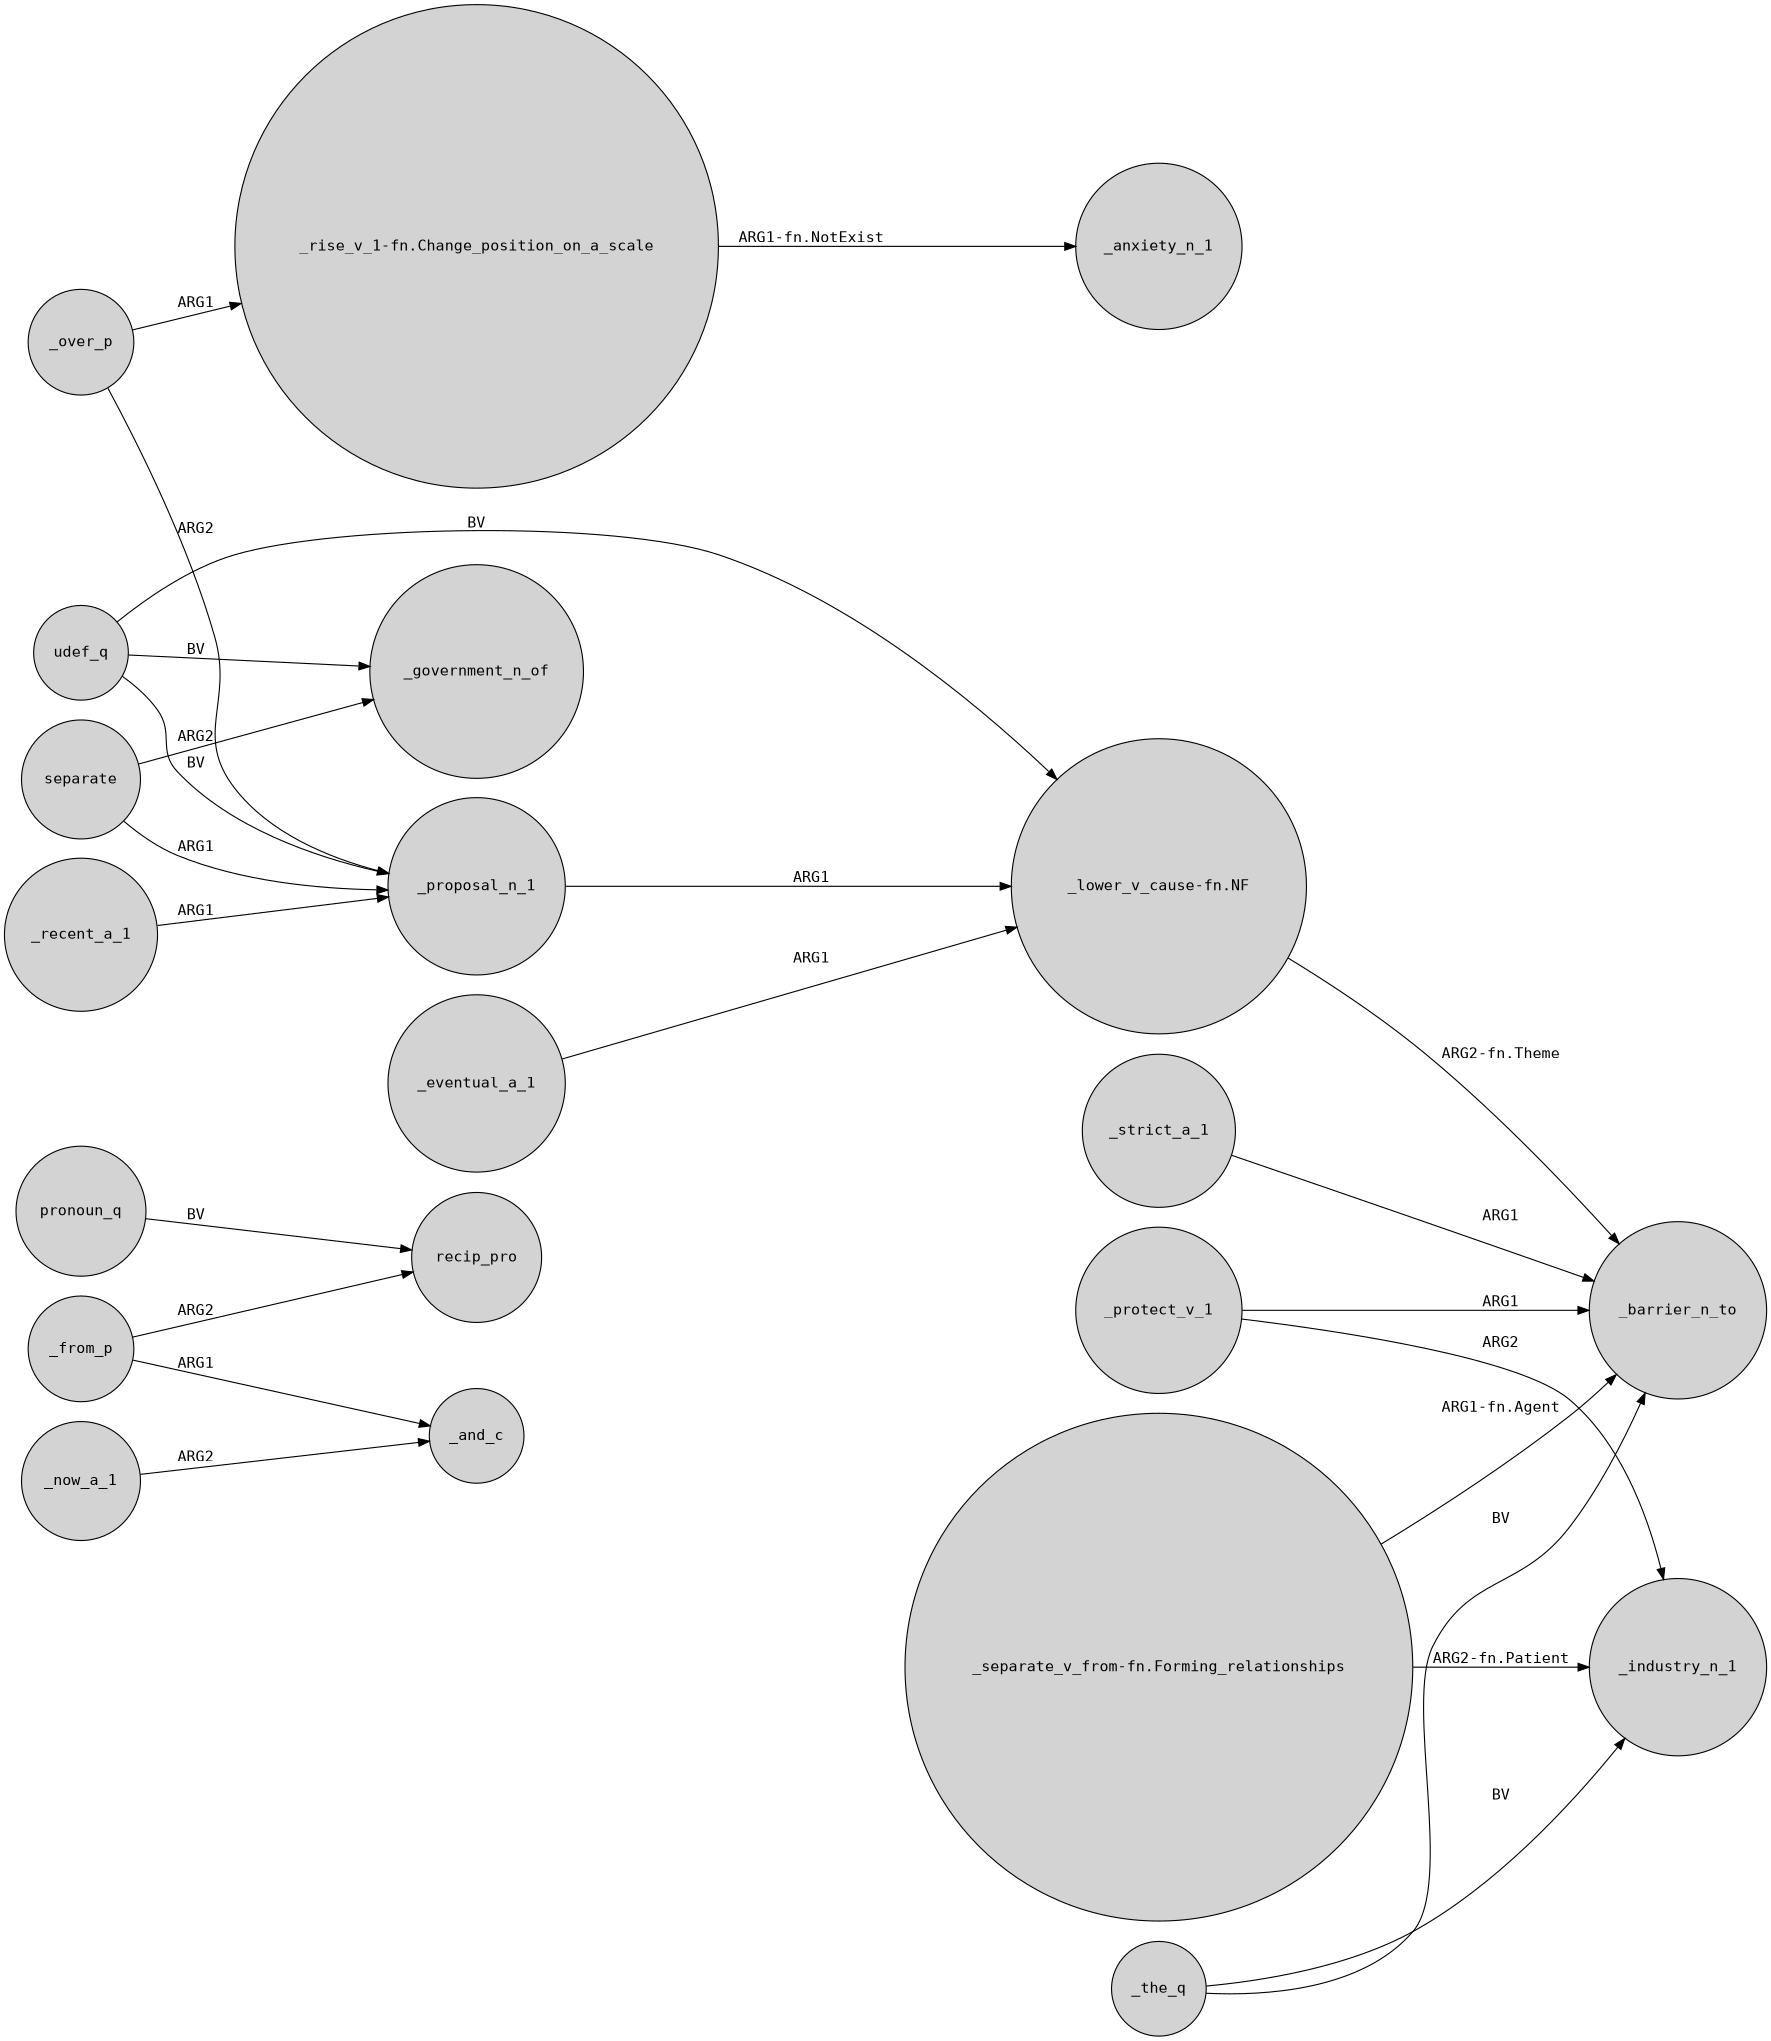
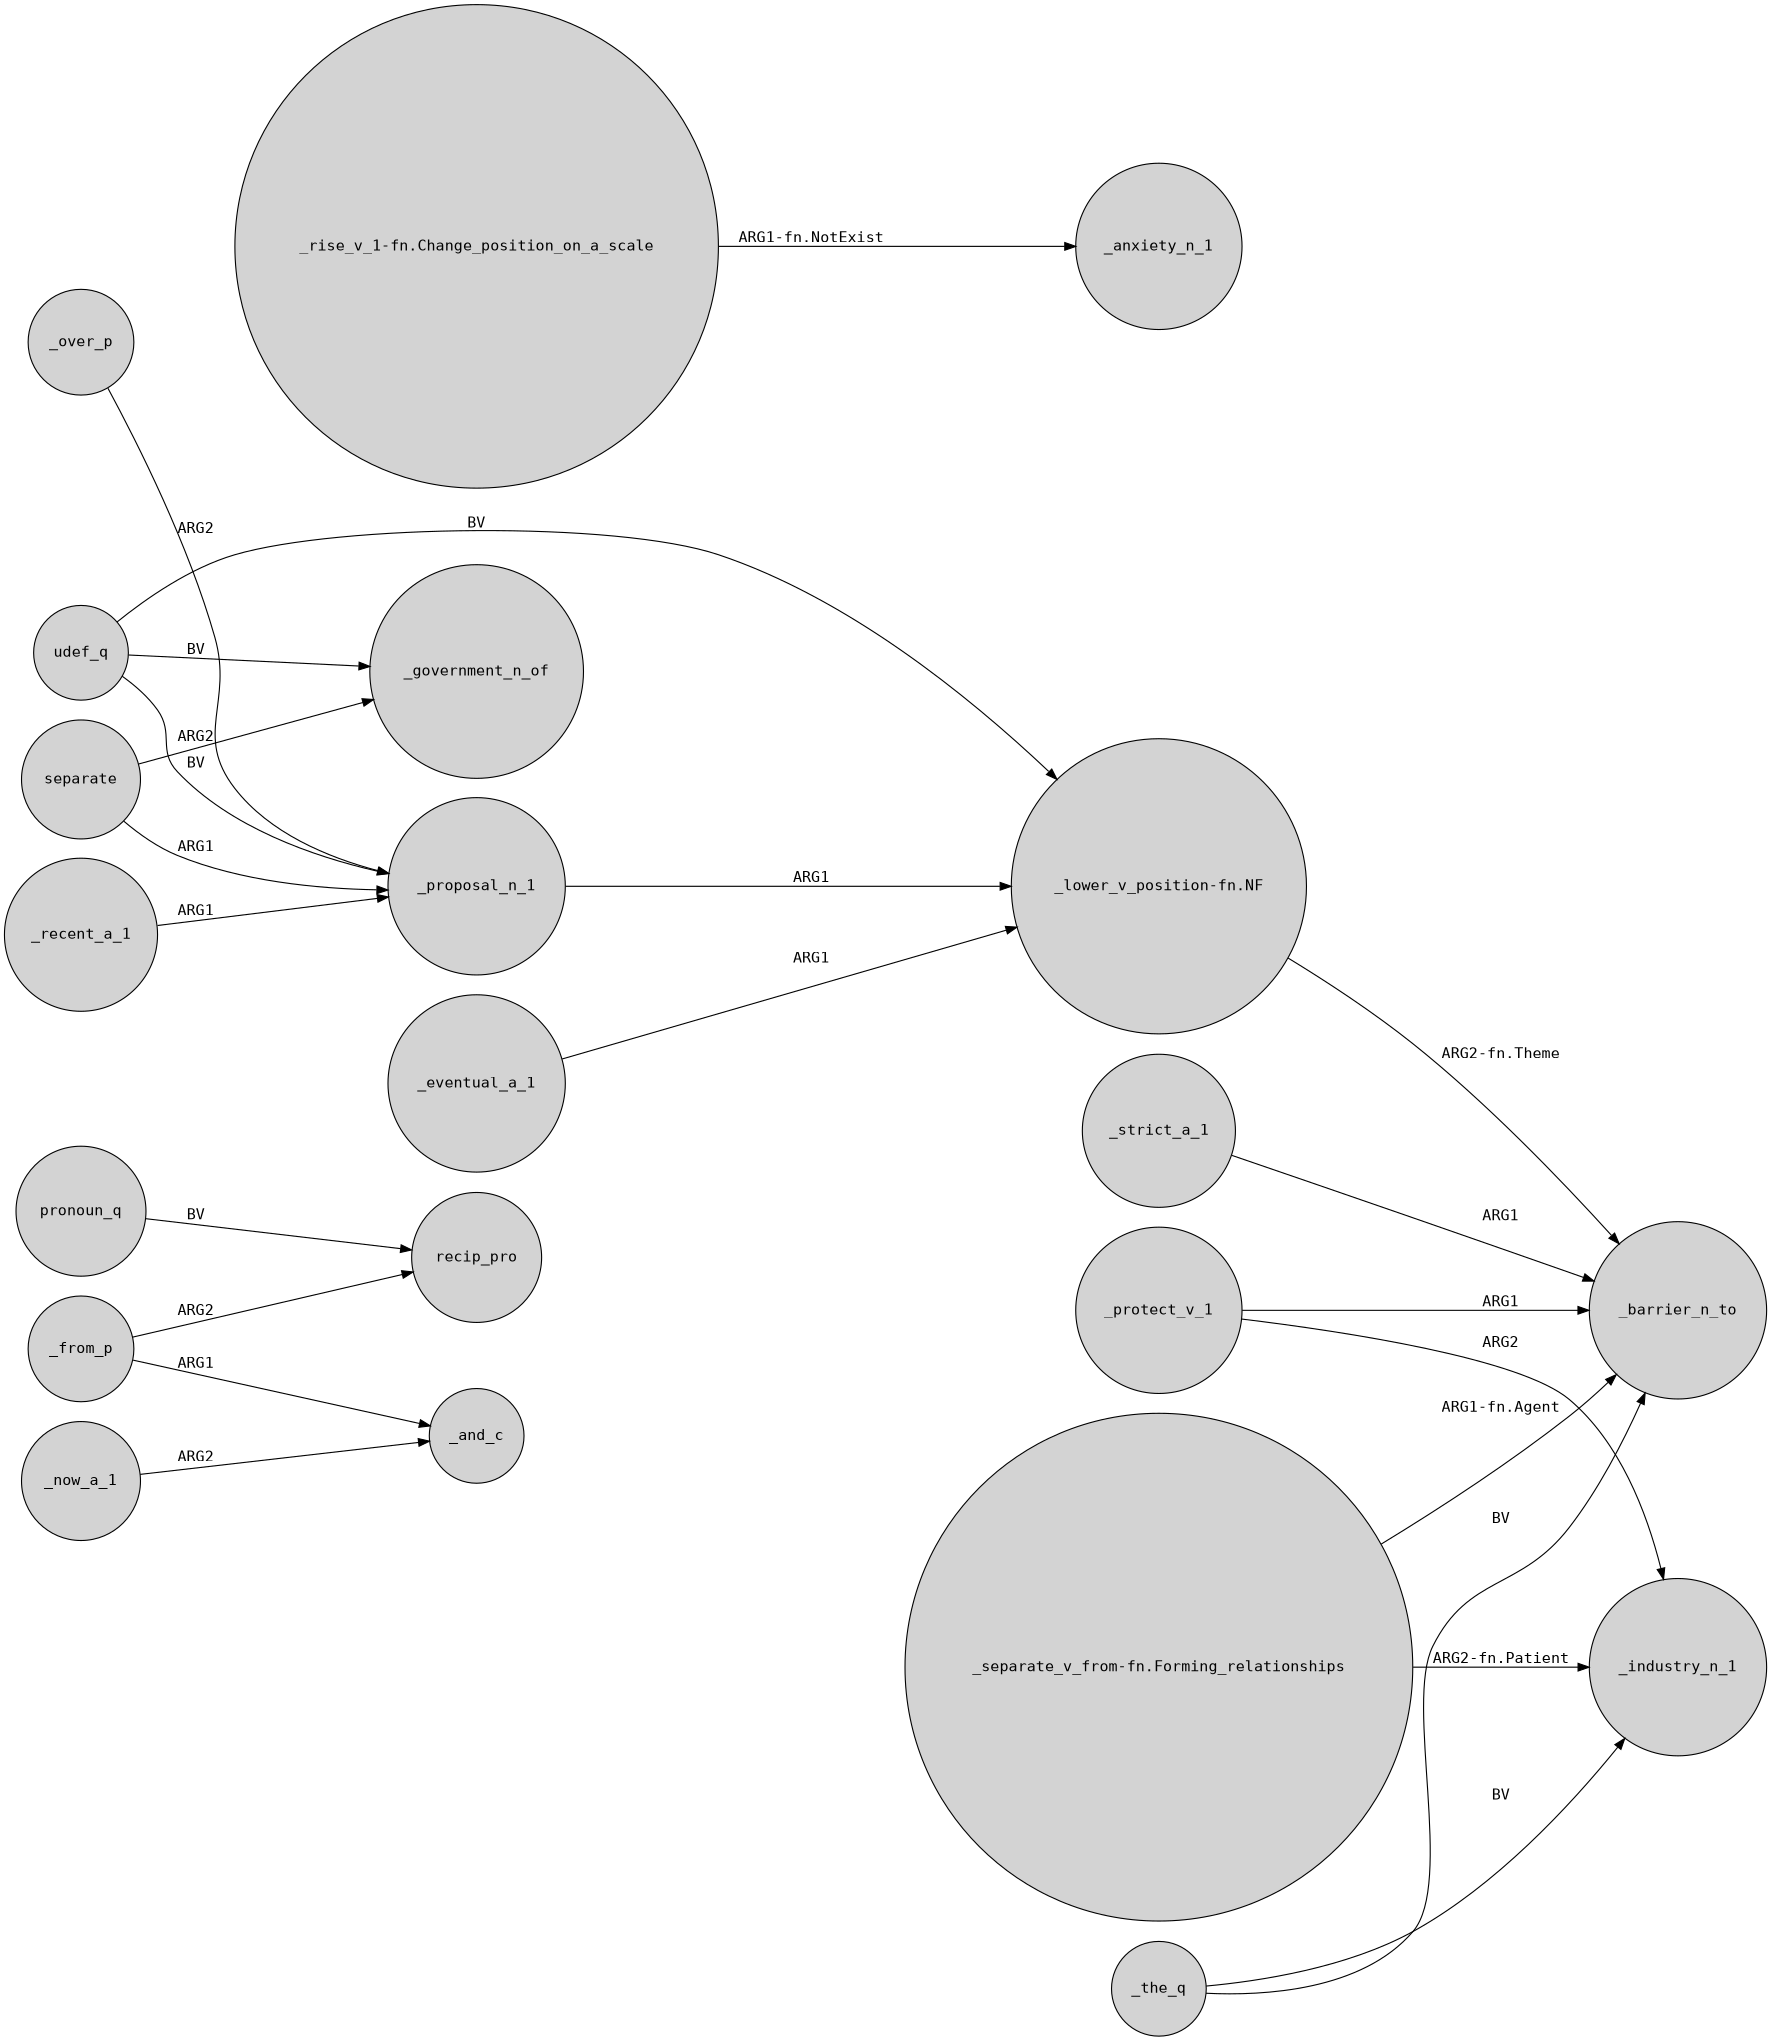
edge "_over_p" -> "_rise_v_1-fn.Change_position_on_a_scale": removed, label "ARG1"
node "_lower_v_cause-fn.NF": label "_lower_v_cause-fn.NF" -> "_lower_v_position-fn.NF"
